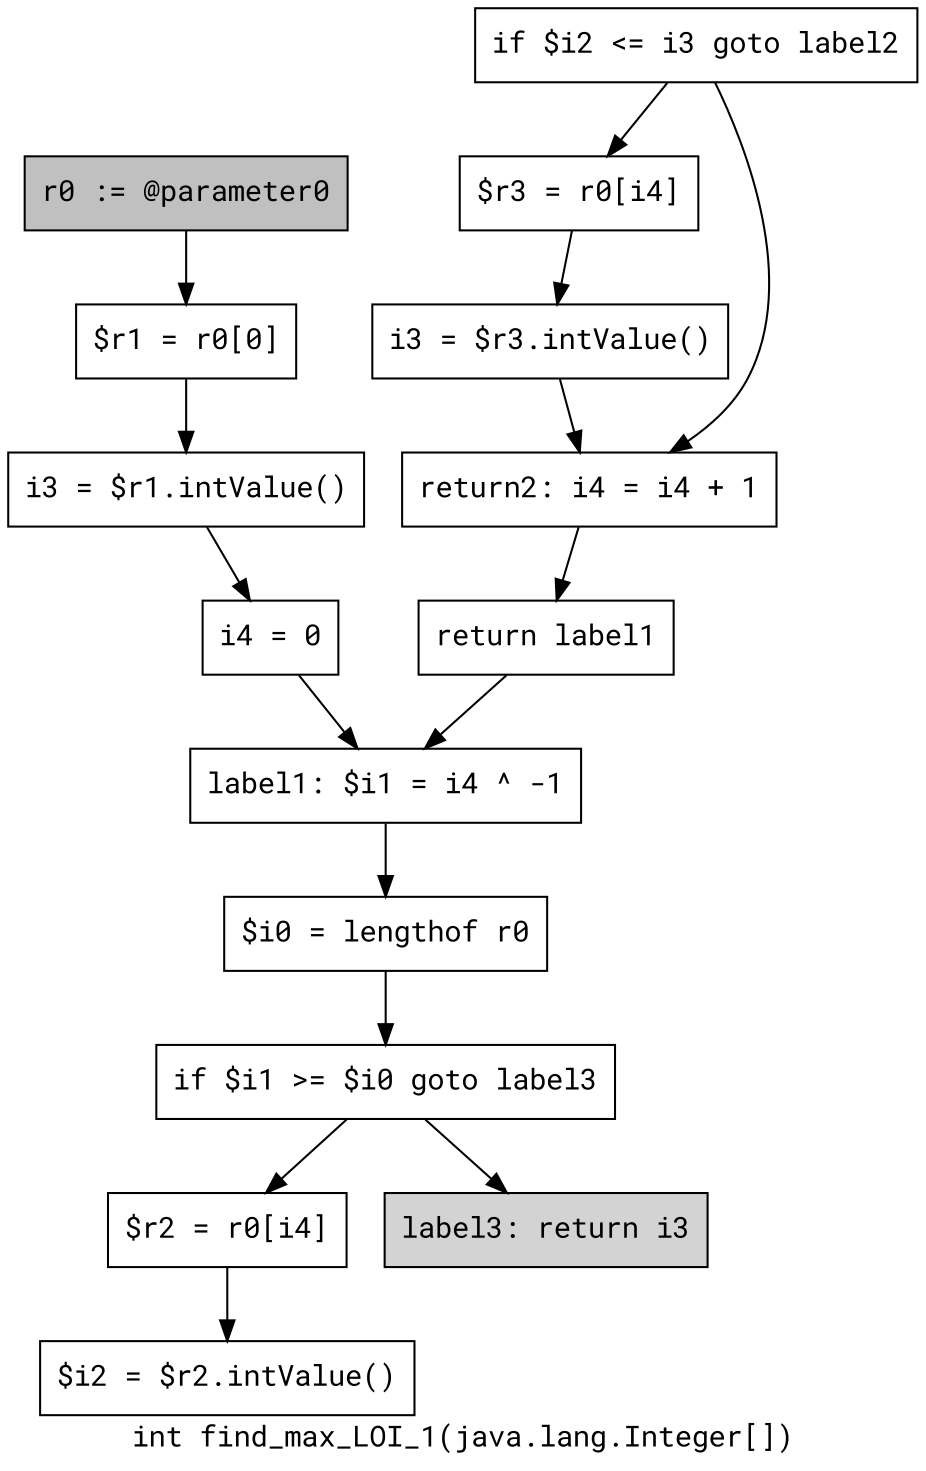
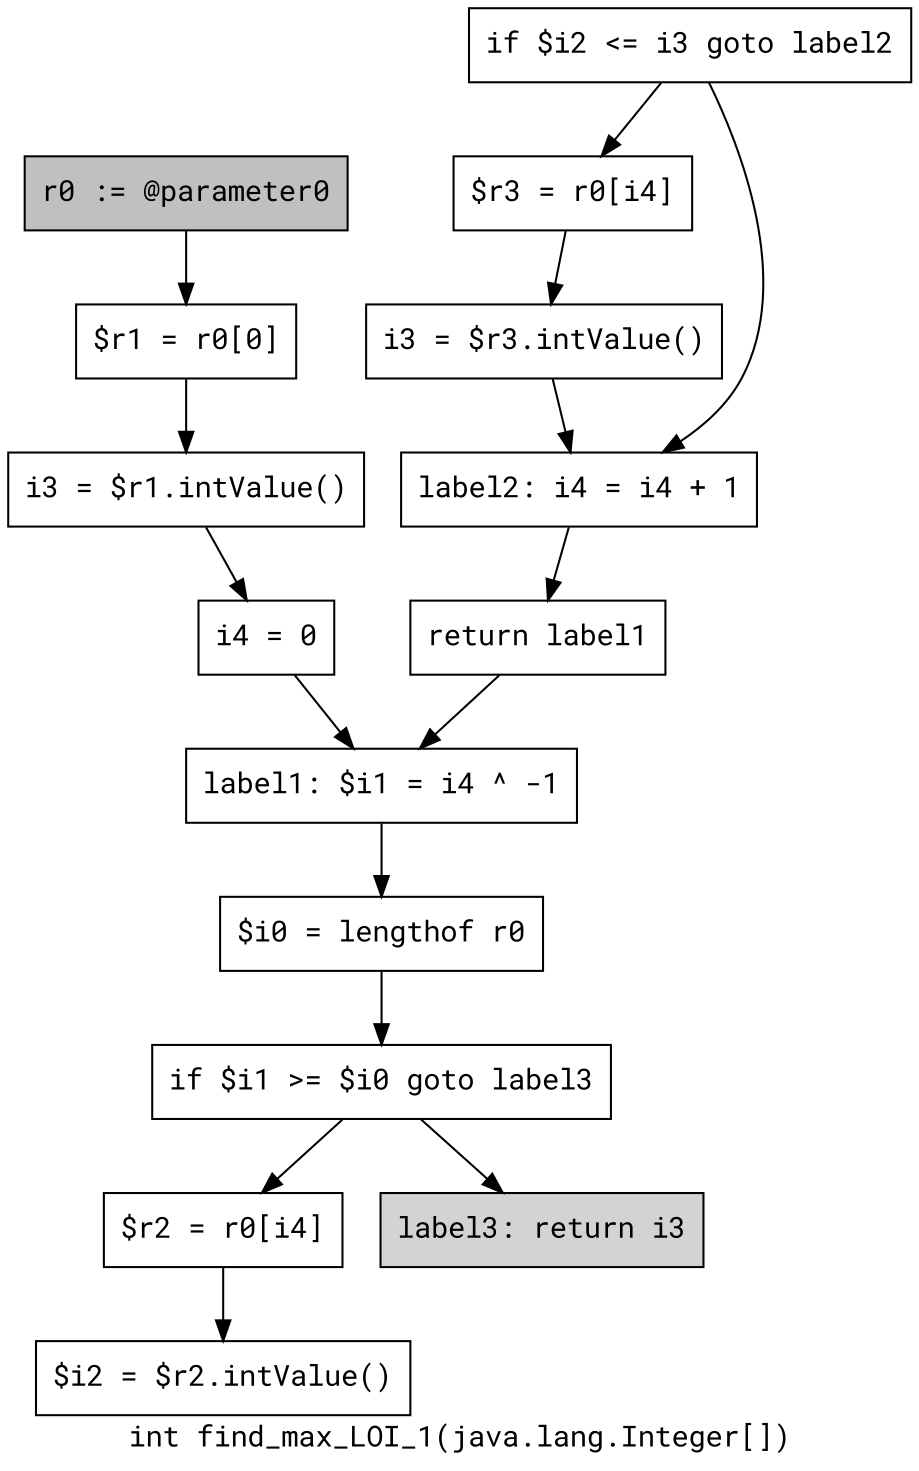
node "return2: i4 = i4 + 1": label "return2: i4 = i4 + 1" -> "label2: i4 = i4 + 1"
